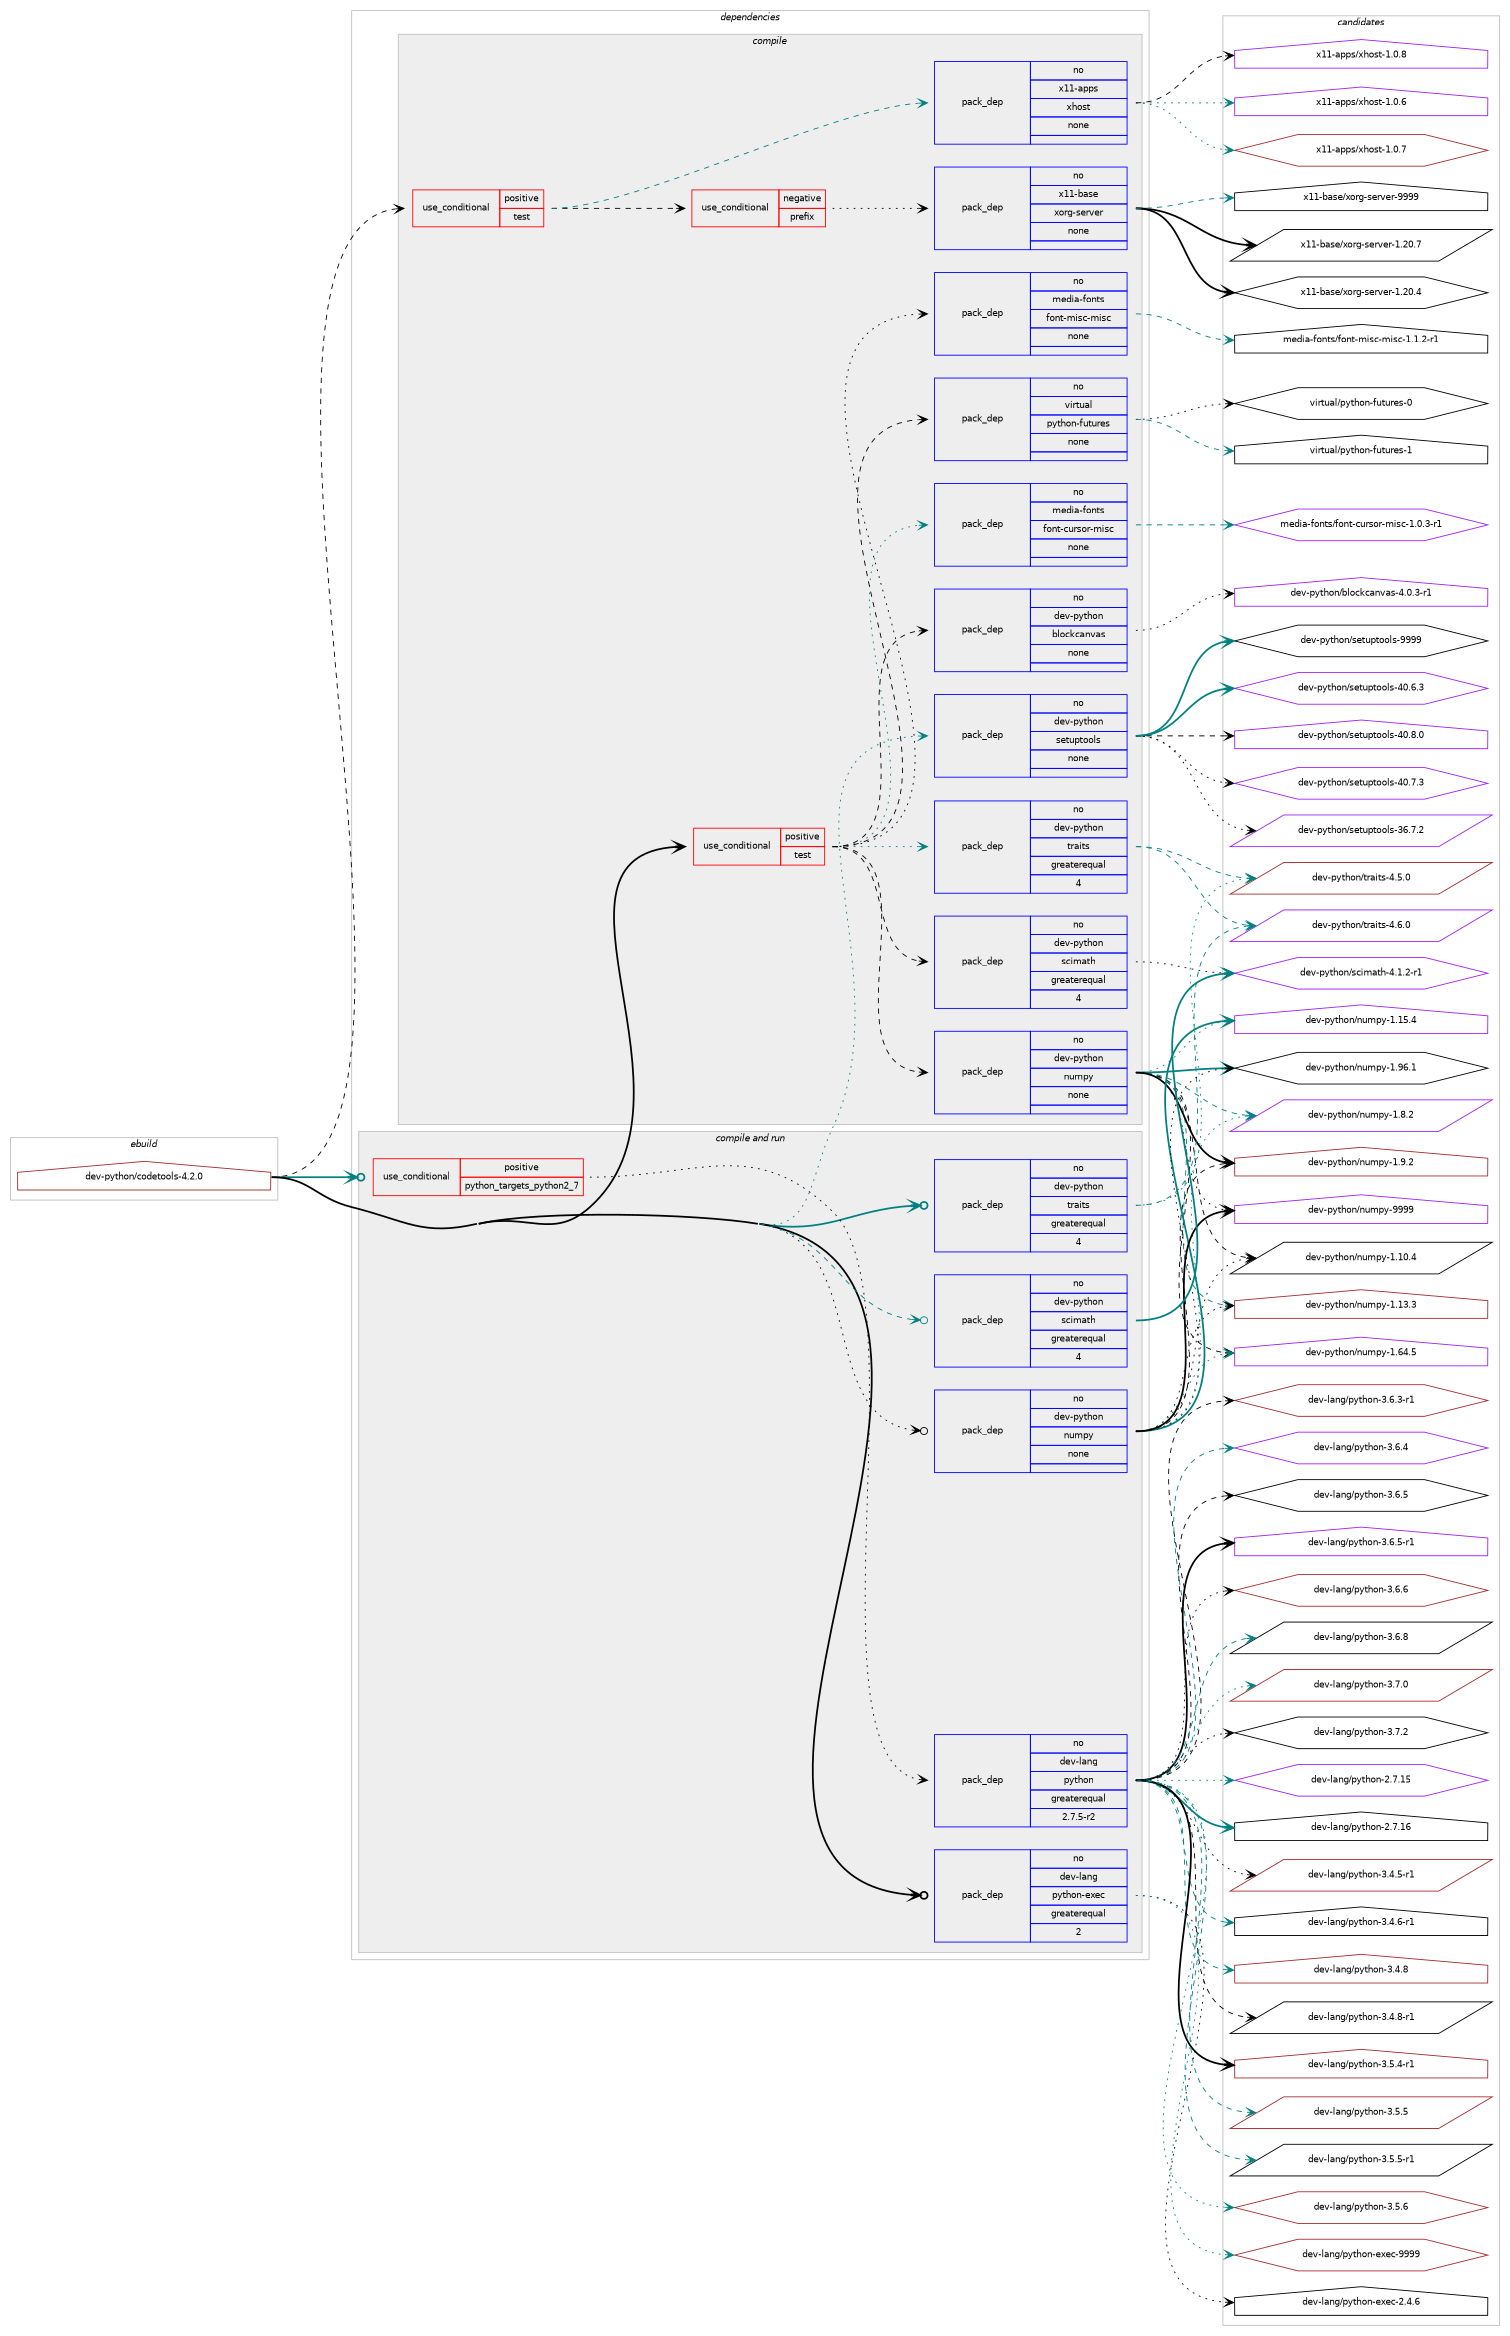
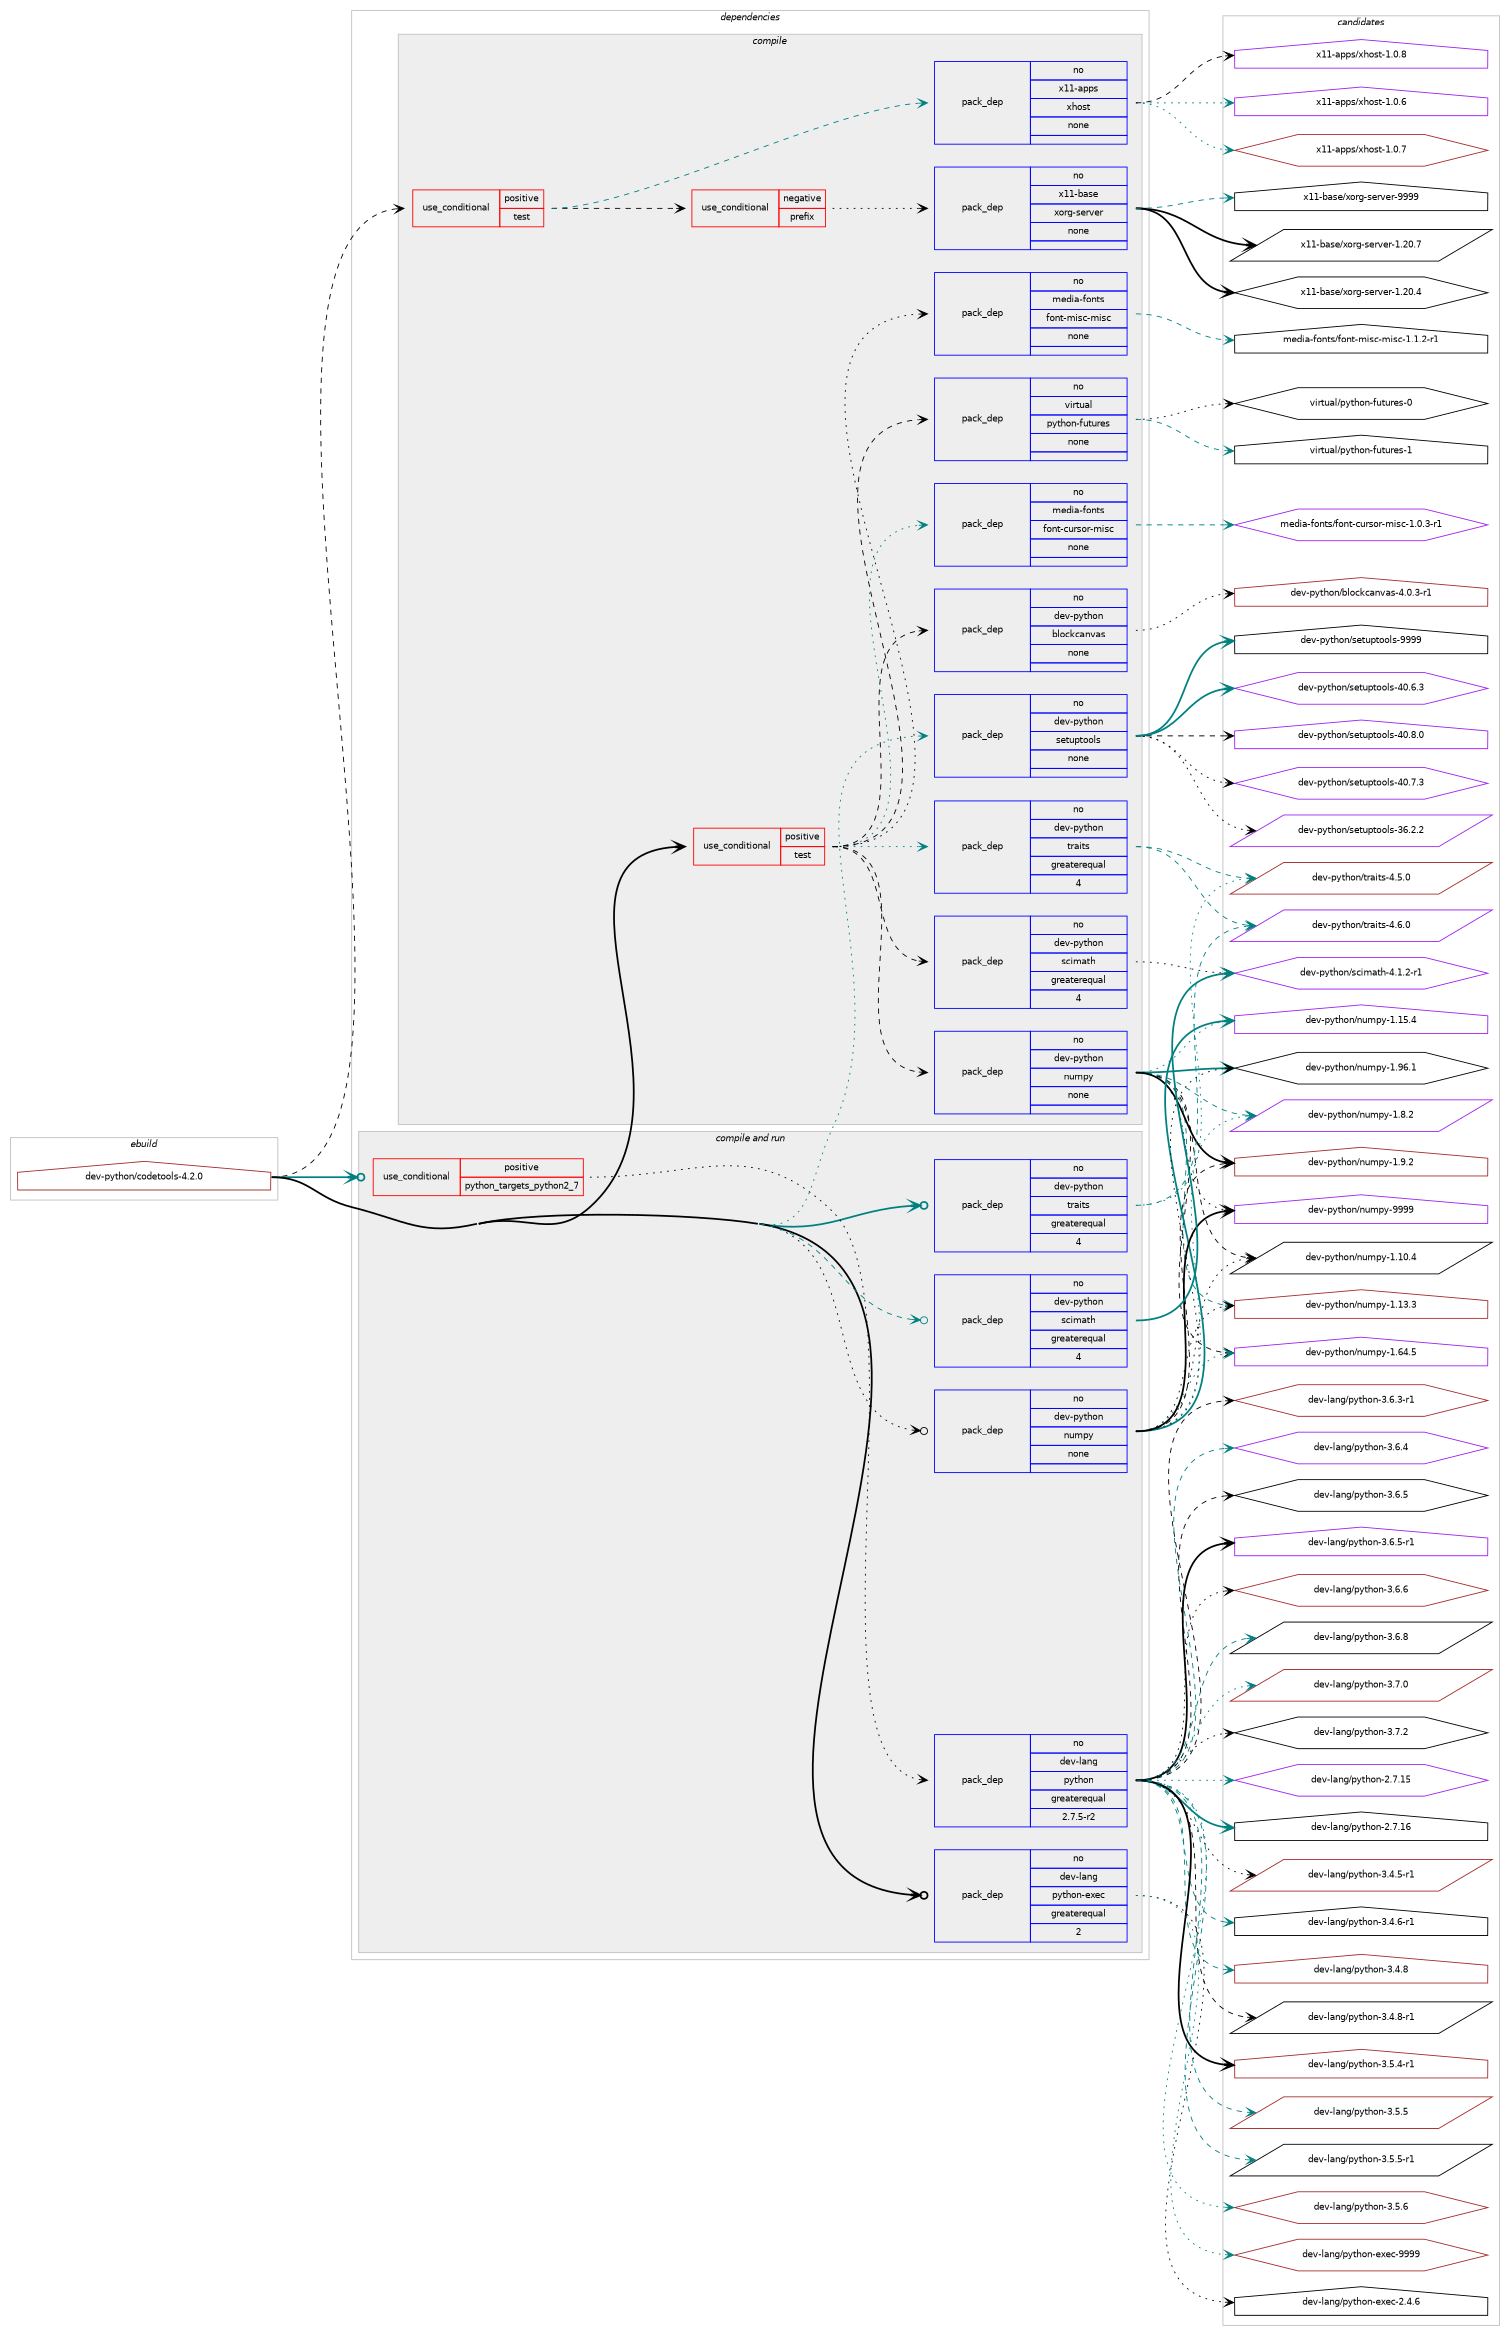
node "dev-python/blockcanvas-4.0.3-r1": color purple -> brown
node "dev-python/setuptools-9999": shape hexagon -> house
node "dev-python/setuptools-36.7.2": label "dev-python/setuptools-36.7.2" -> "dev-python/setuptools-36.2.2"
